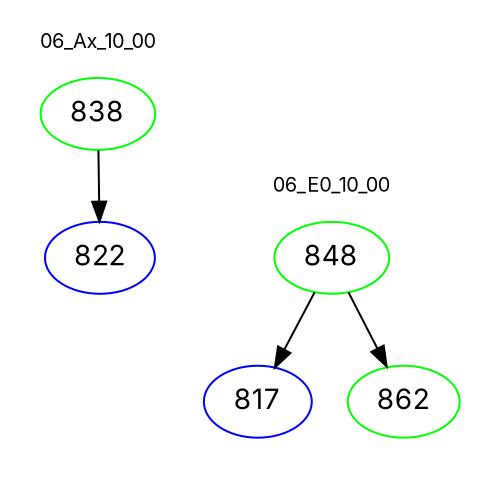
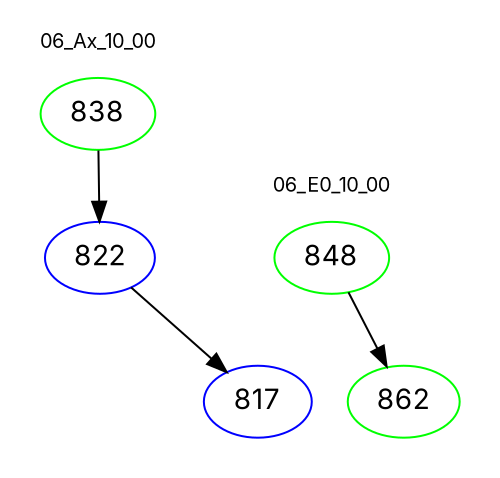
edge "848" -> "817": now "822" -> "817"
